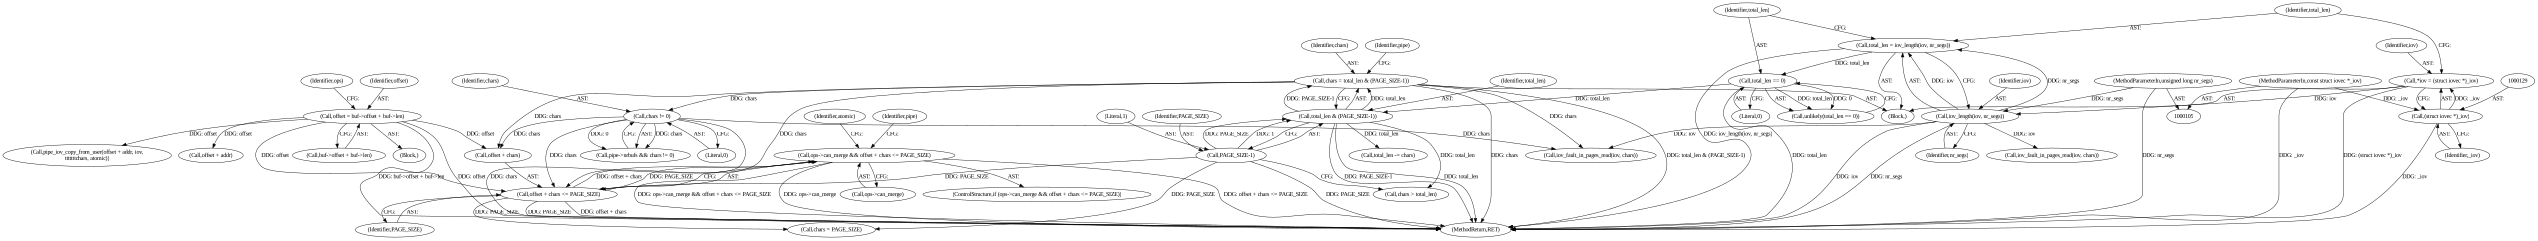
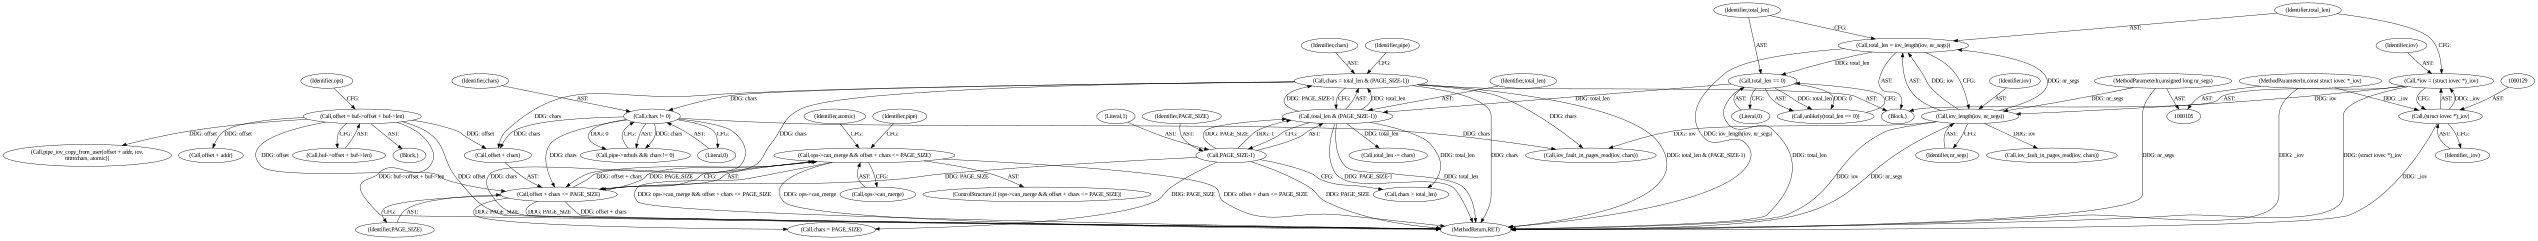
node "(Identifier,offset)": removed
